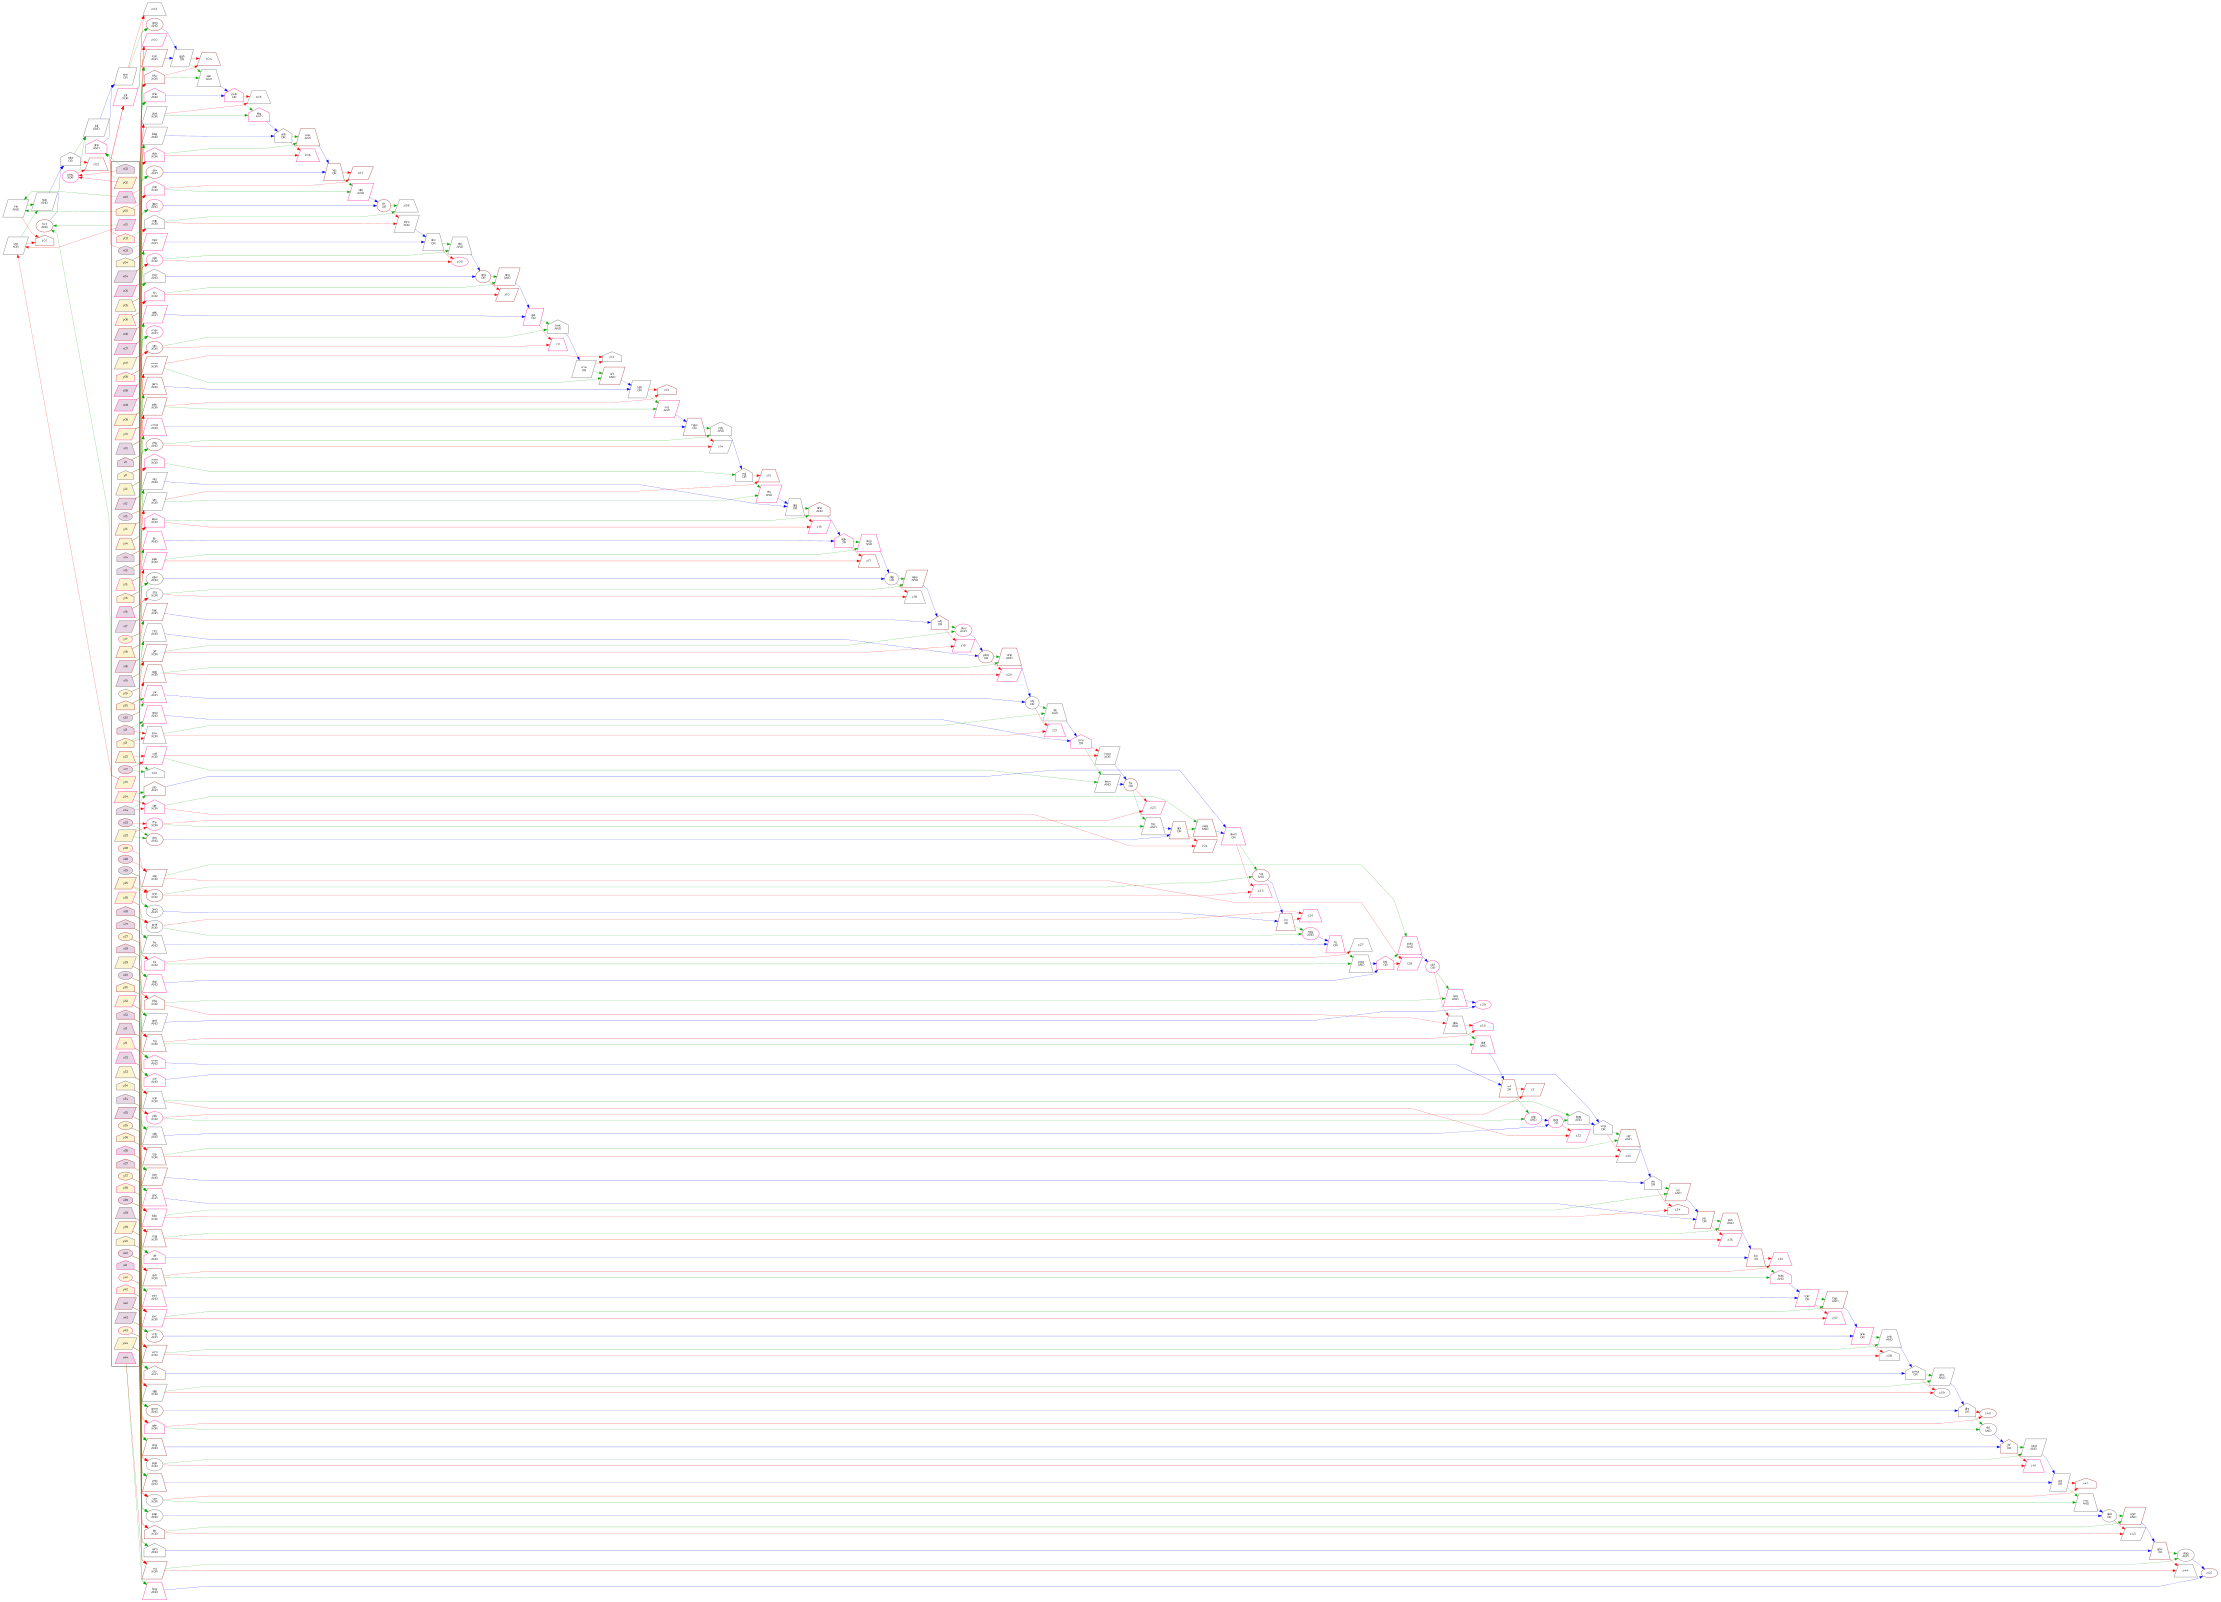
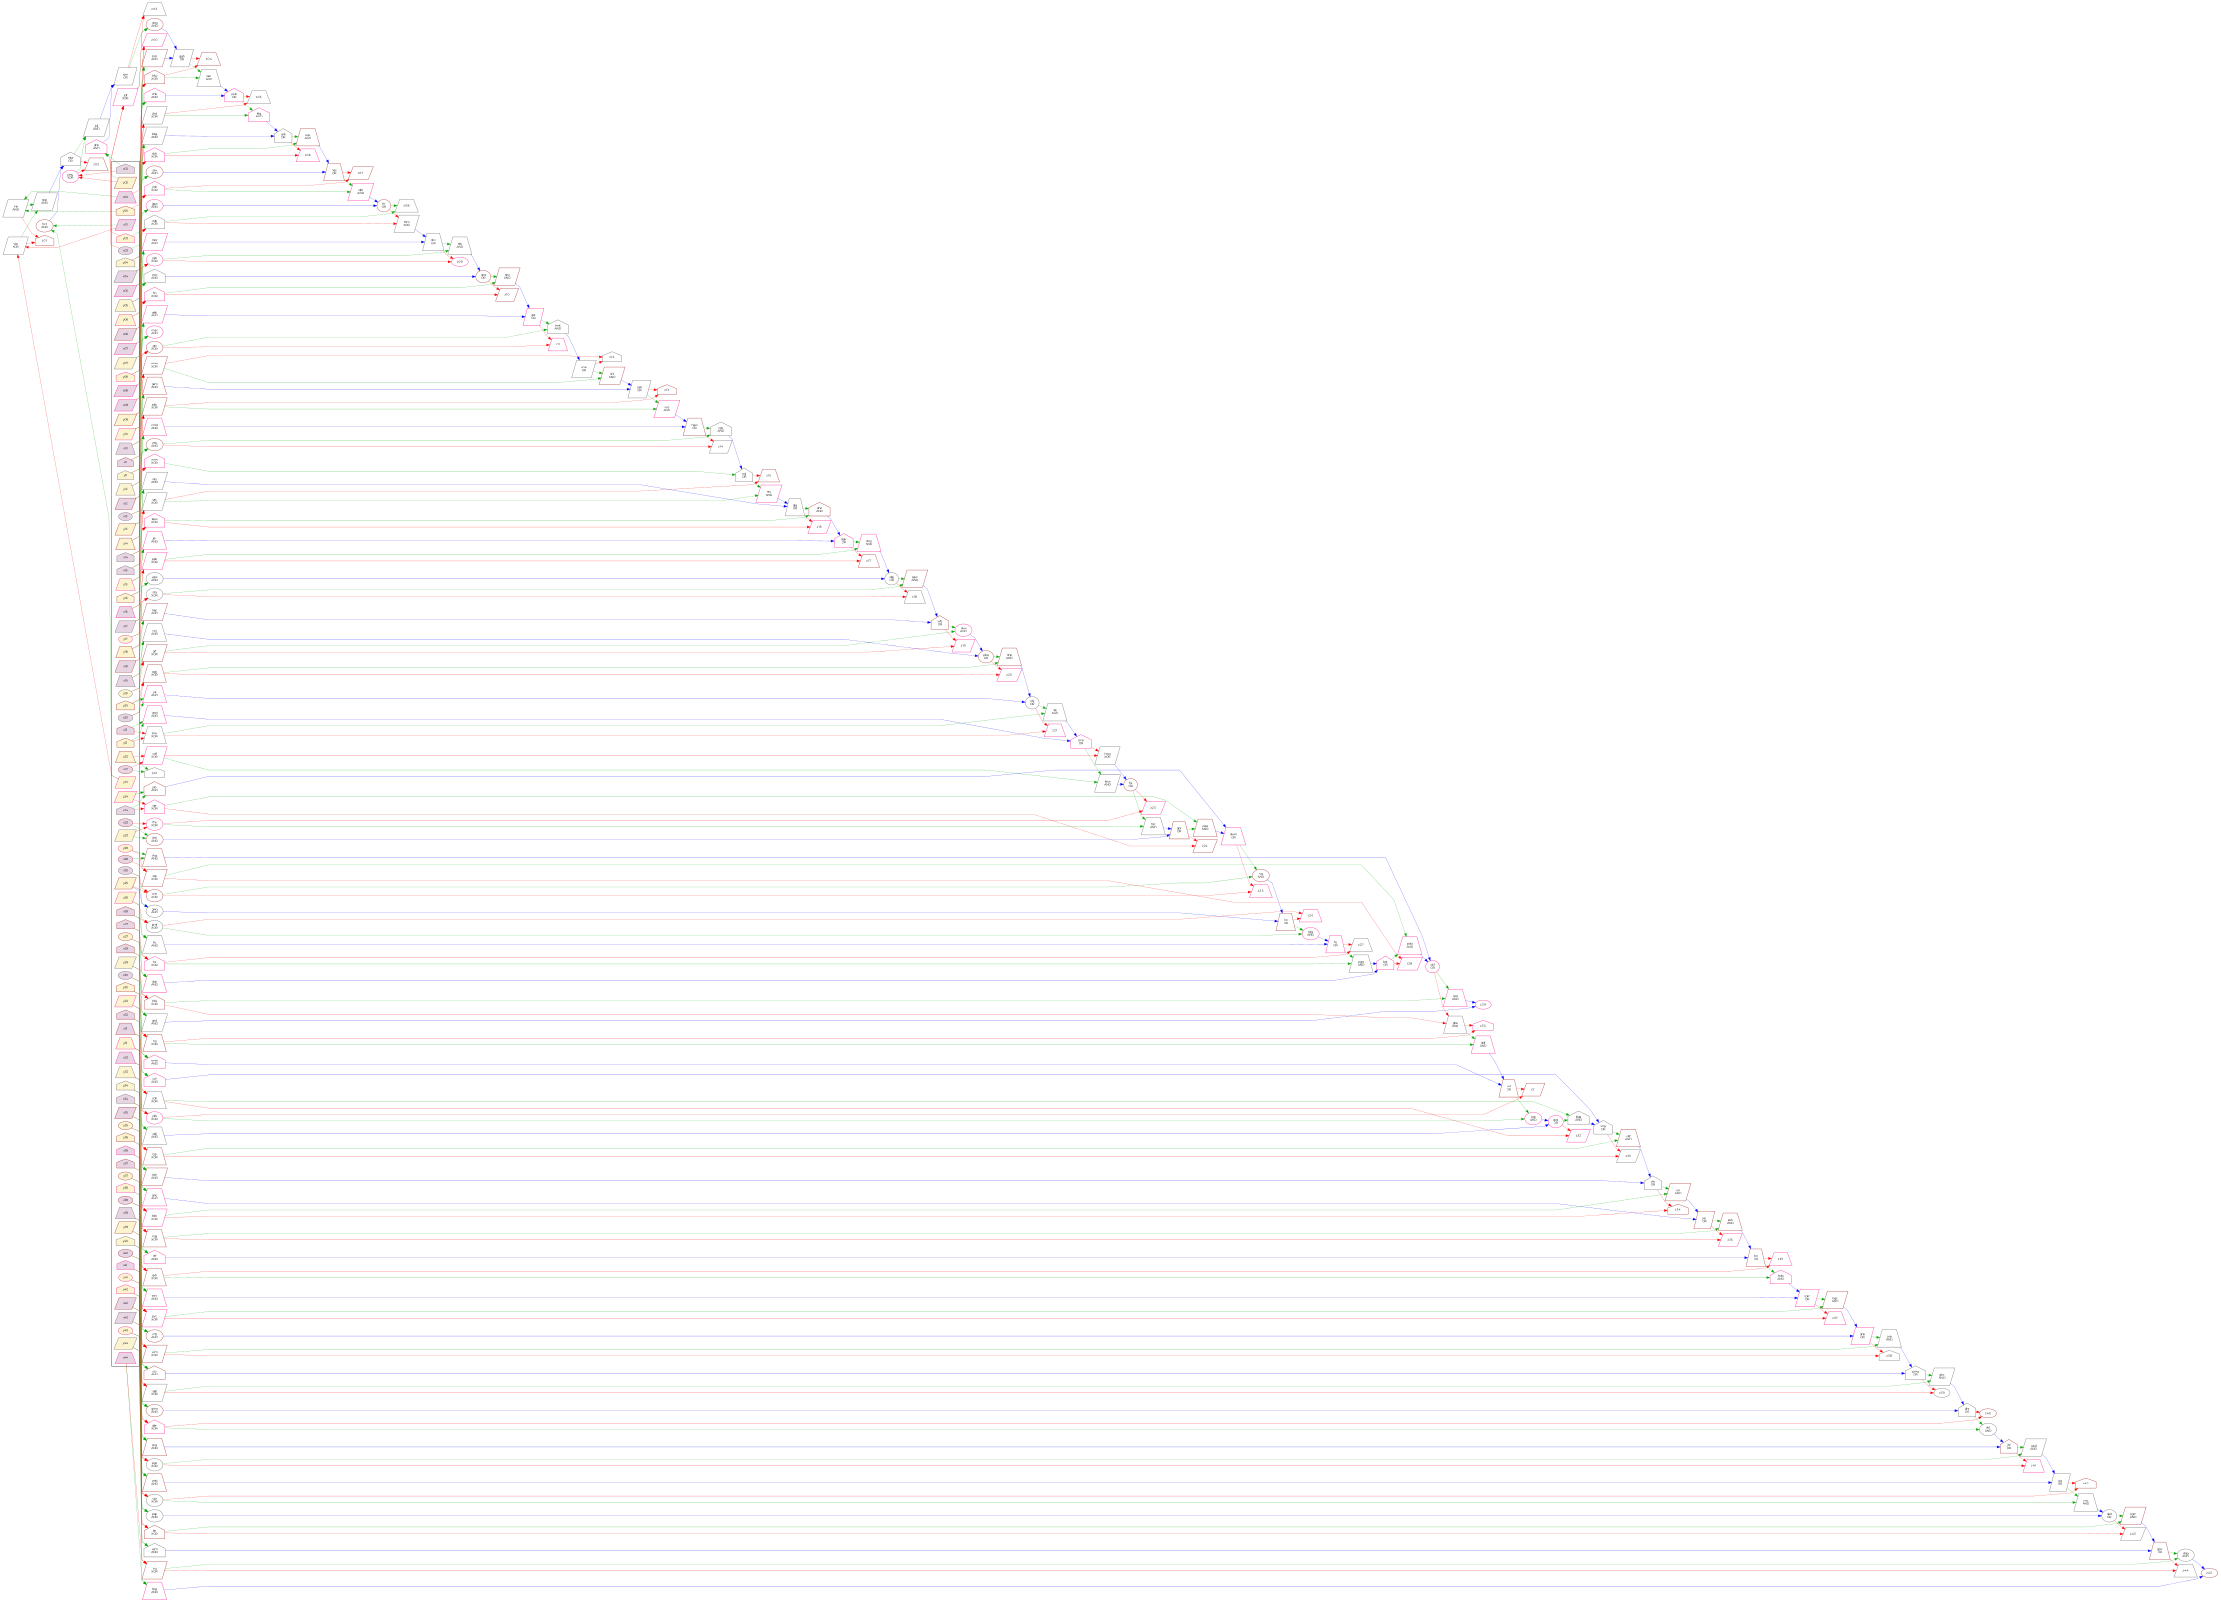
node "rhg AND": added
edge "y25" -> "gwq AND": color #00aa00 -> #0000ff
edge "frj OR" -> "z27": added
